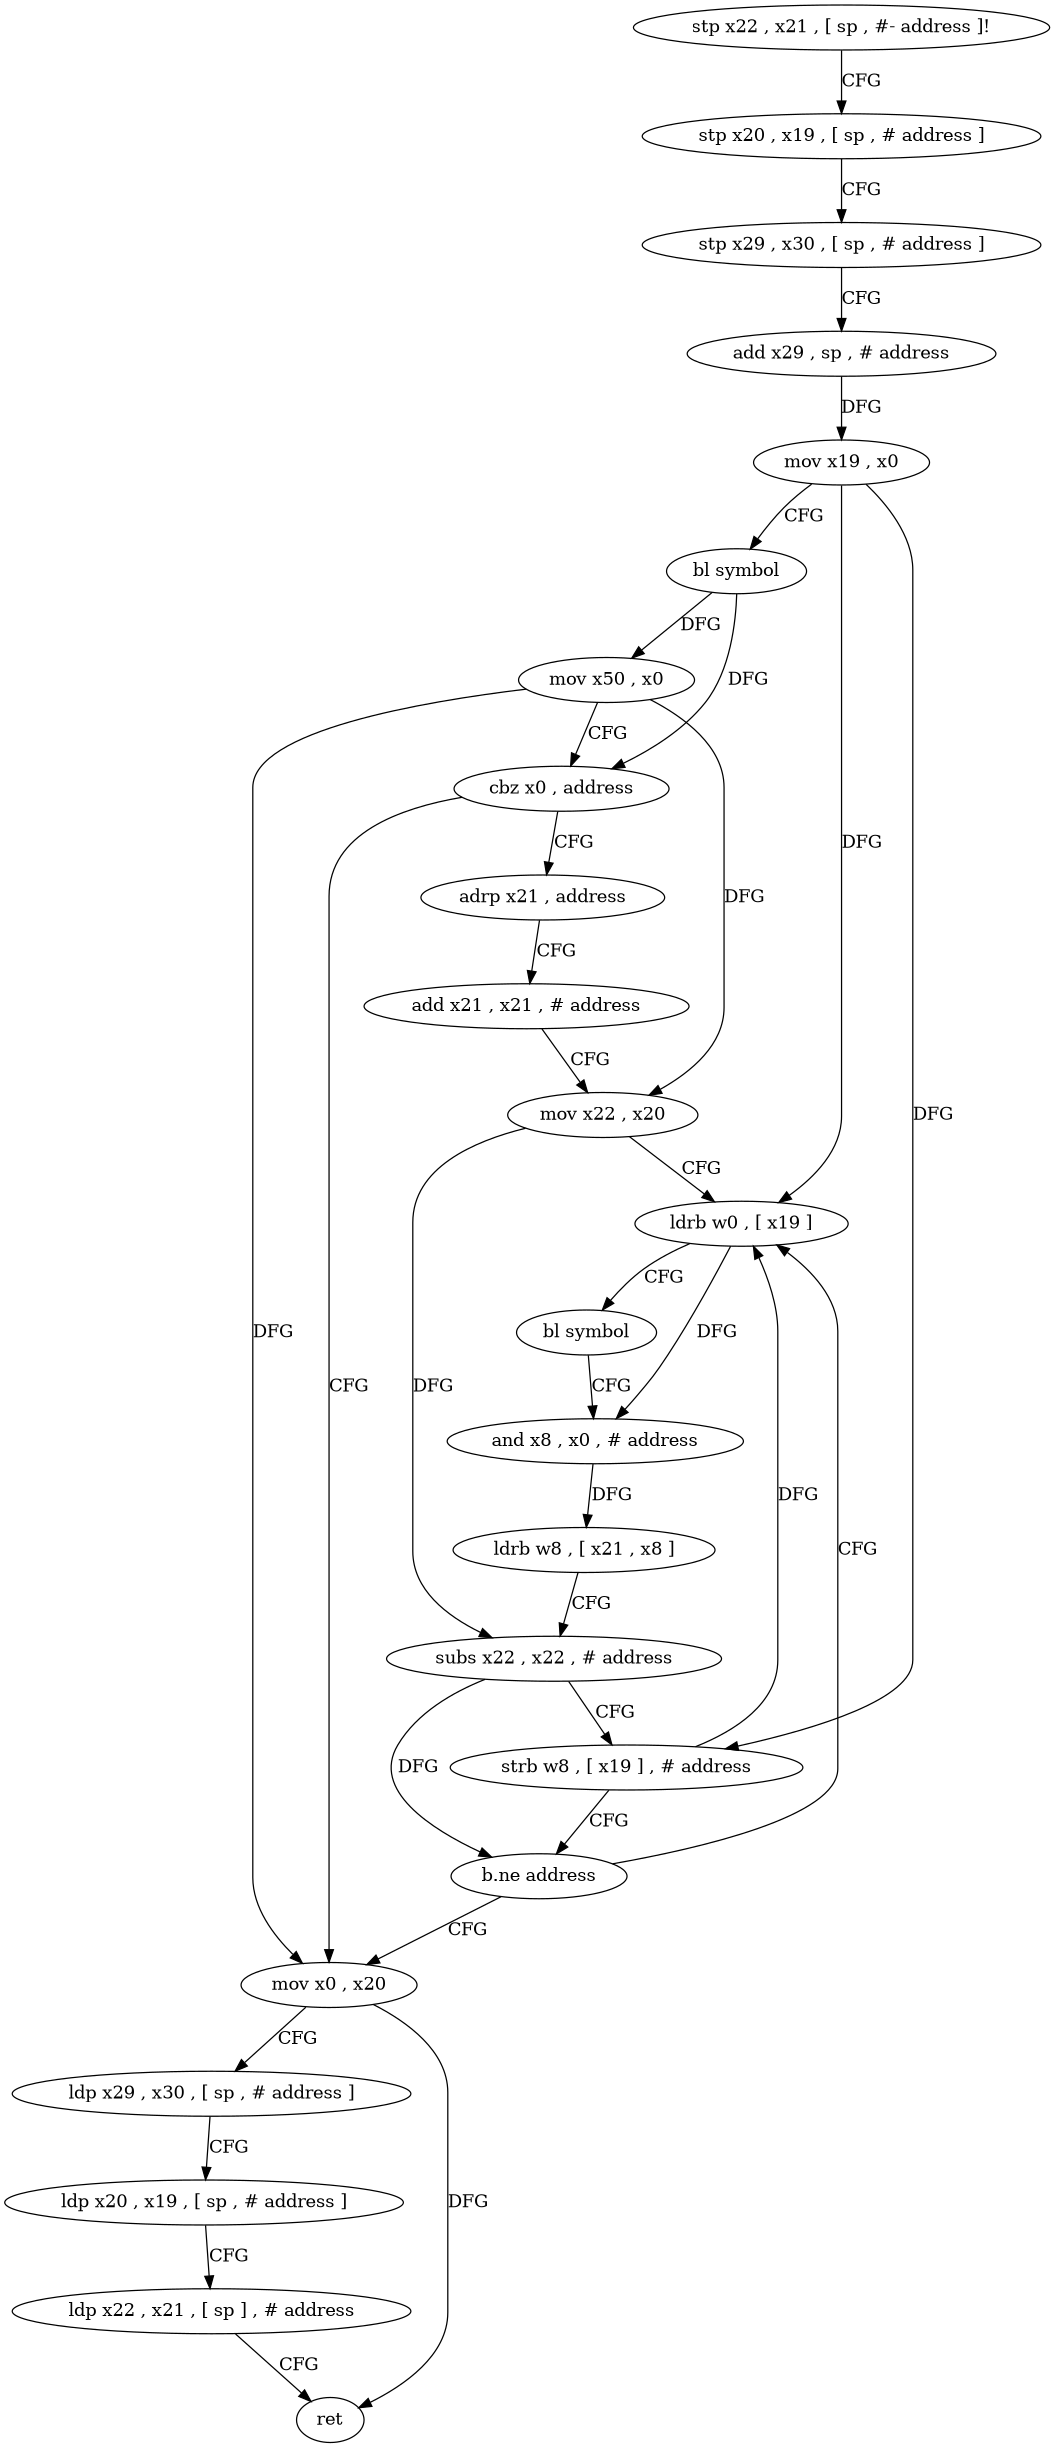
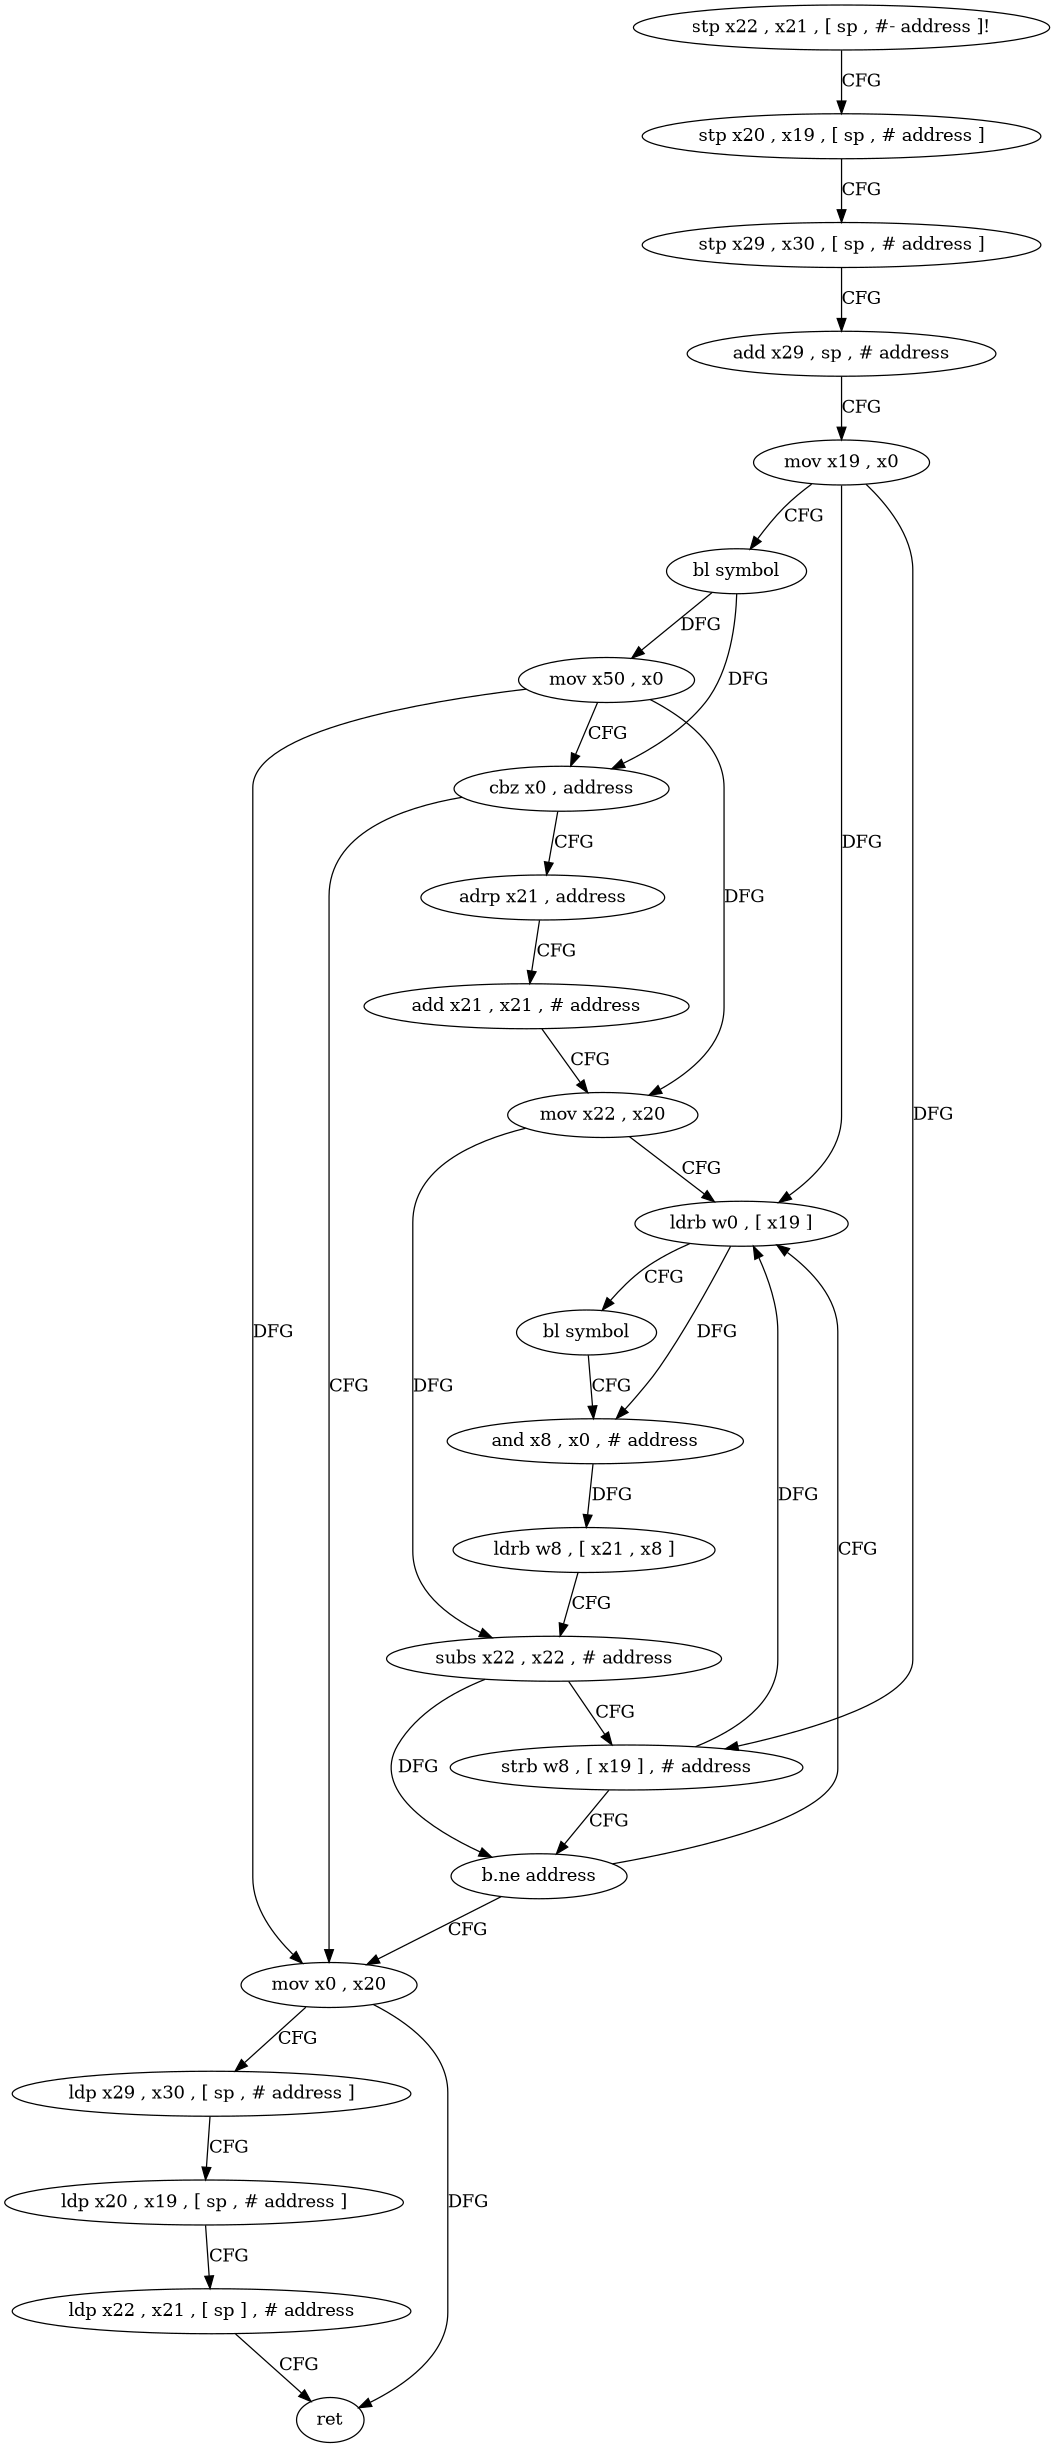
edge "add x29 , sp , # address" -> "mov x19 , x0": label "DFG" -> "CFG"
